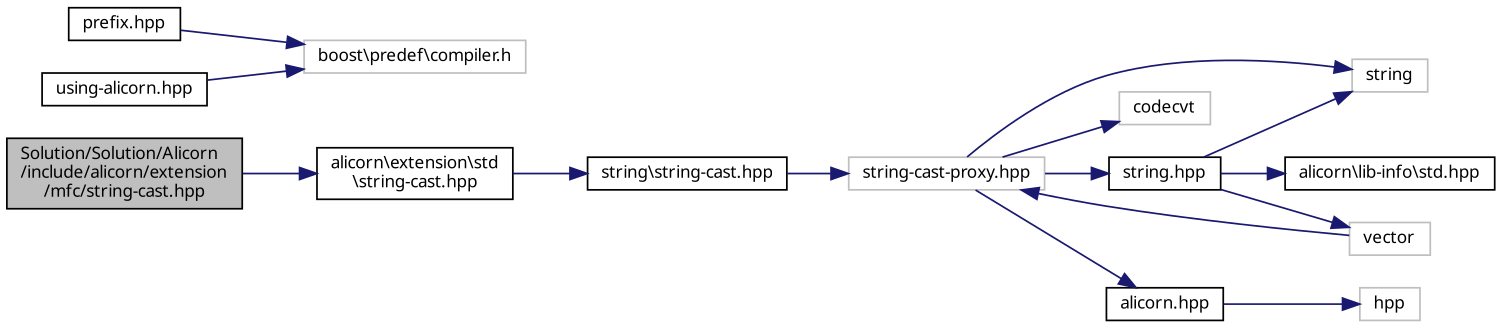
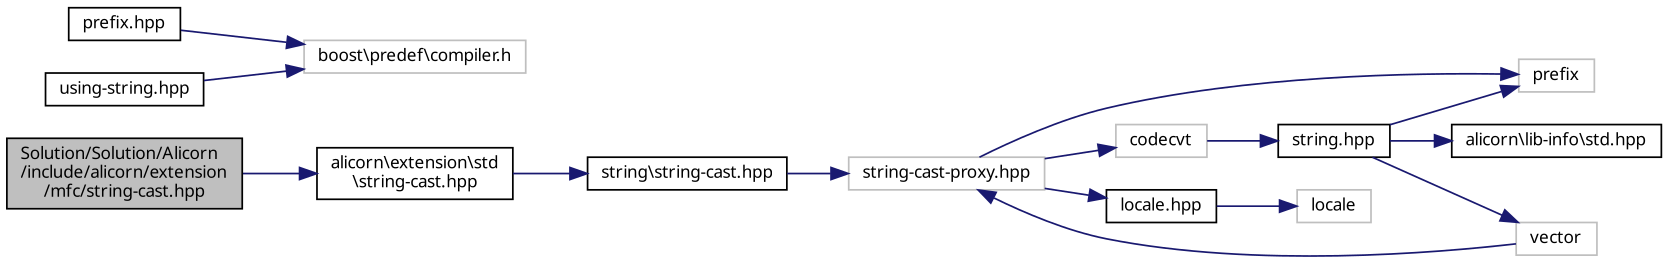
node "string": label "string" -> "prefix"
node "using-alicorn.hpp": label "using-alicorn.hpp" -> "using-string.hpp"
edge "string-cast-proxy.hpp" -> "string.hpp": now "codecvt" -> "string.hpp"
node "alicorn.hpp": label "alicorn.hpp" -> "locale.hpp"
node "hpp": label "hpp" -> "locale"
